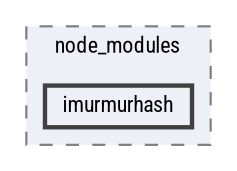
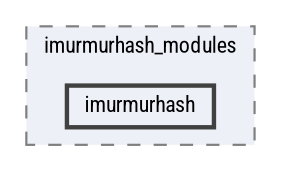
cluster "node_modules": label "node_modules" -> "imurmurhash_modules"
